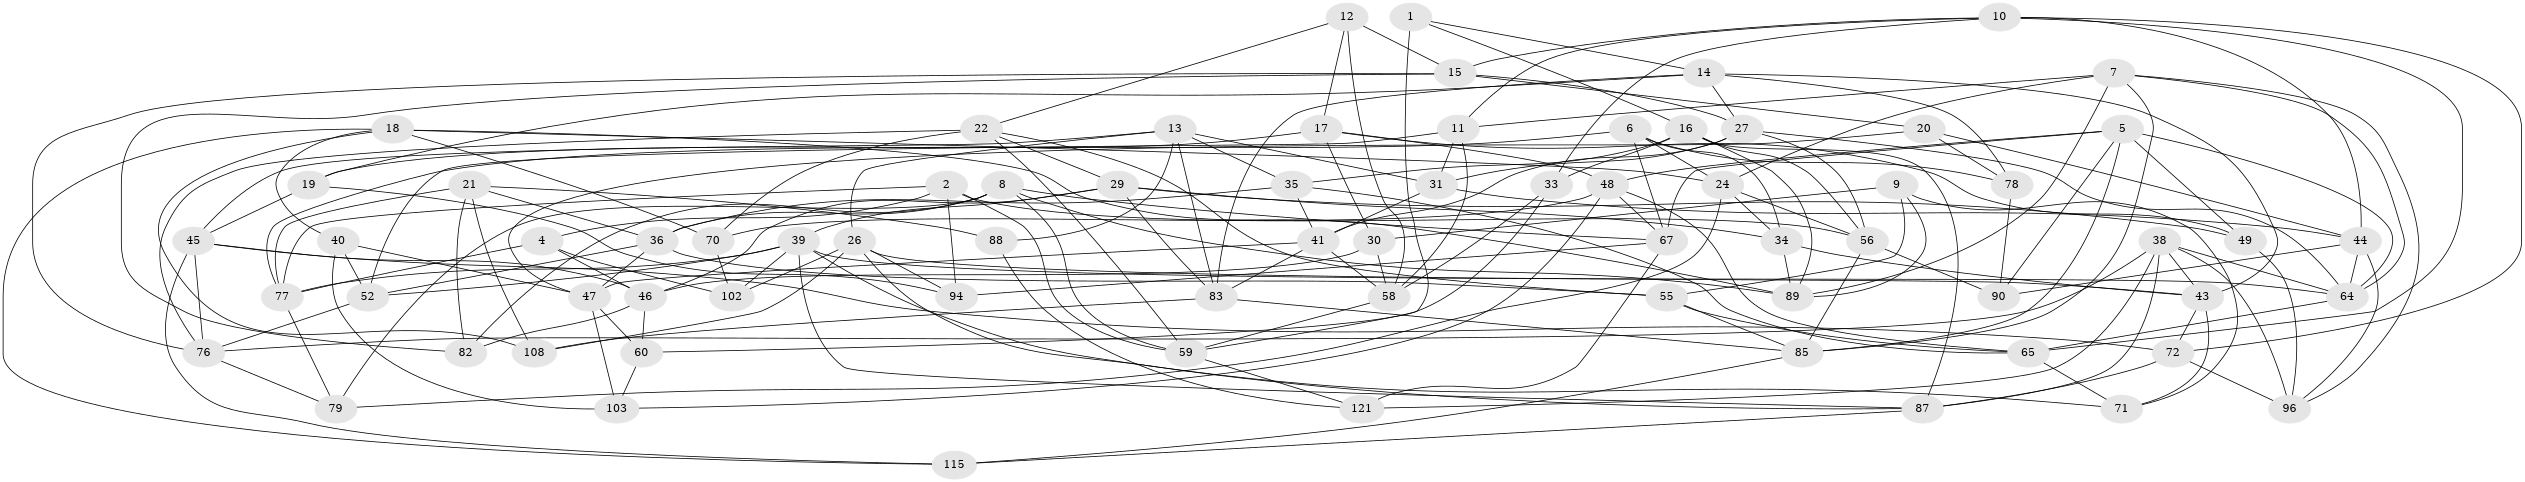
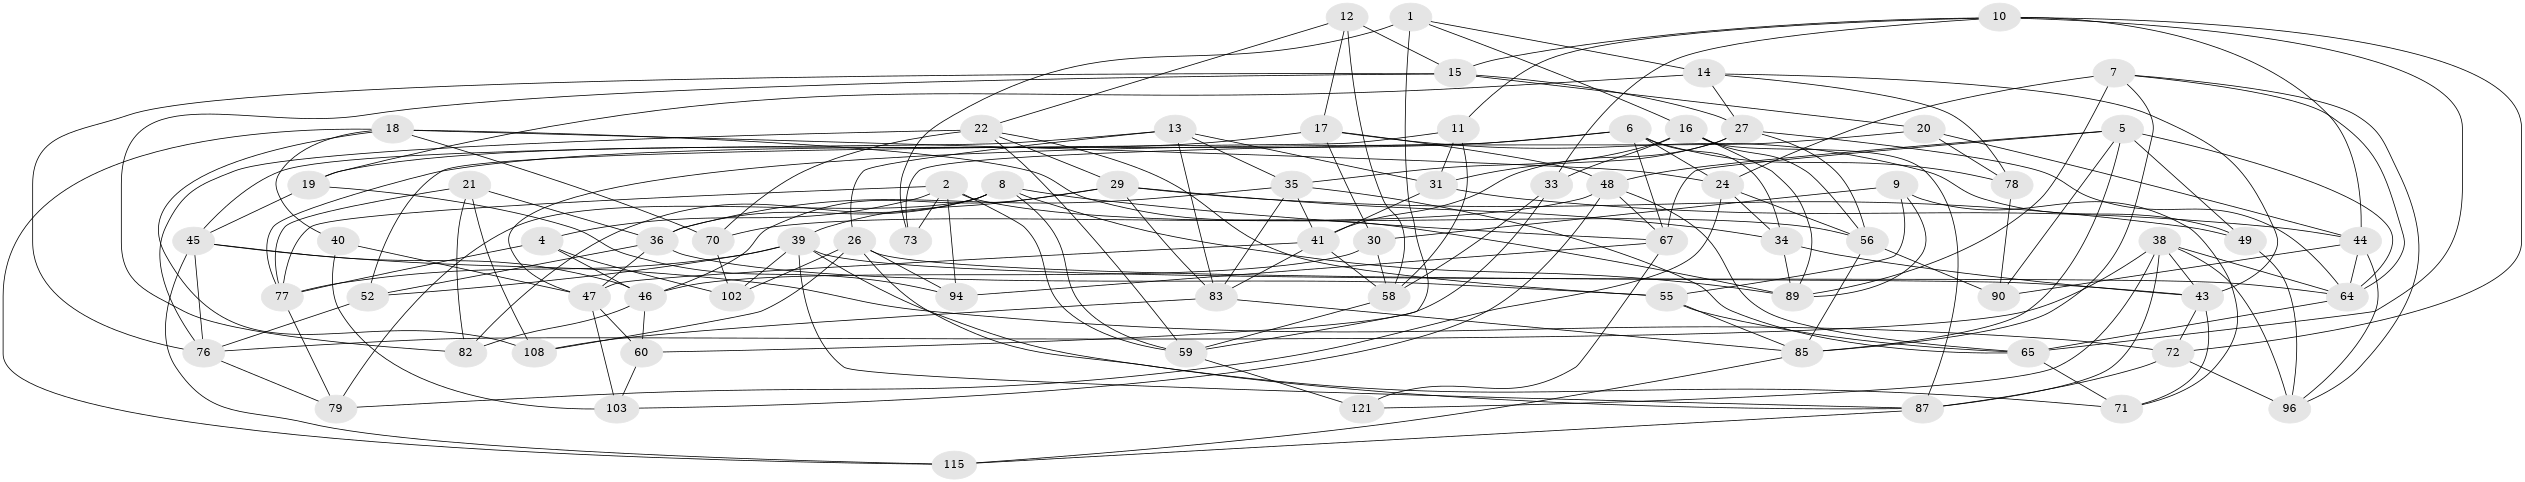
edge "14" -- "83": now "35" -- "83"
edge "7" -- "11": removed
node "73": added
node "88": removed
edge "40" -- "52": removed
